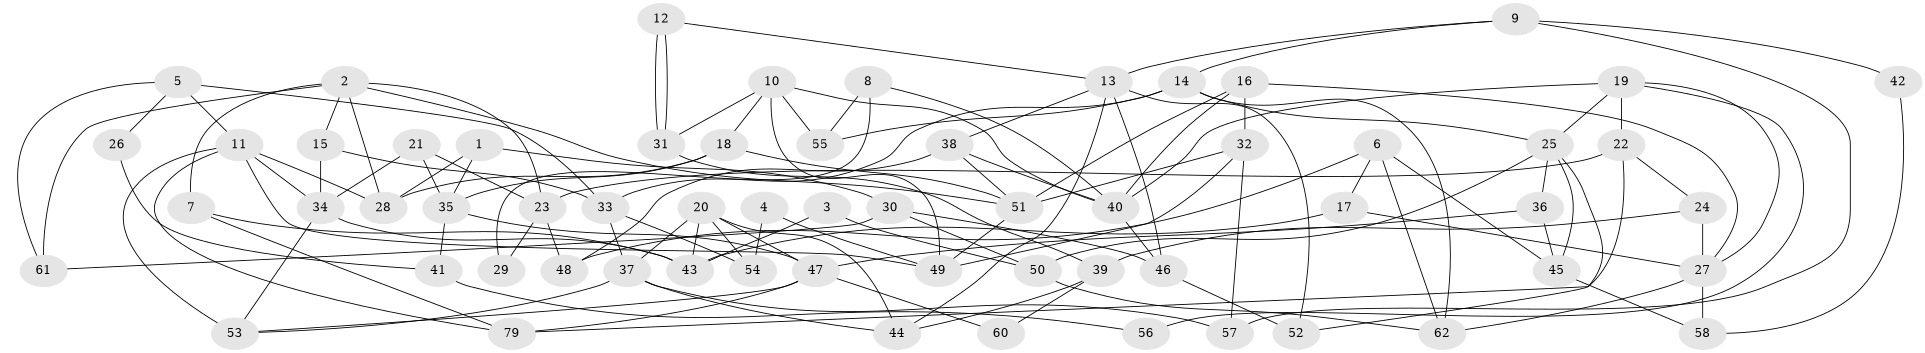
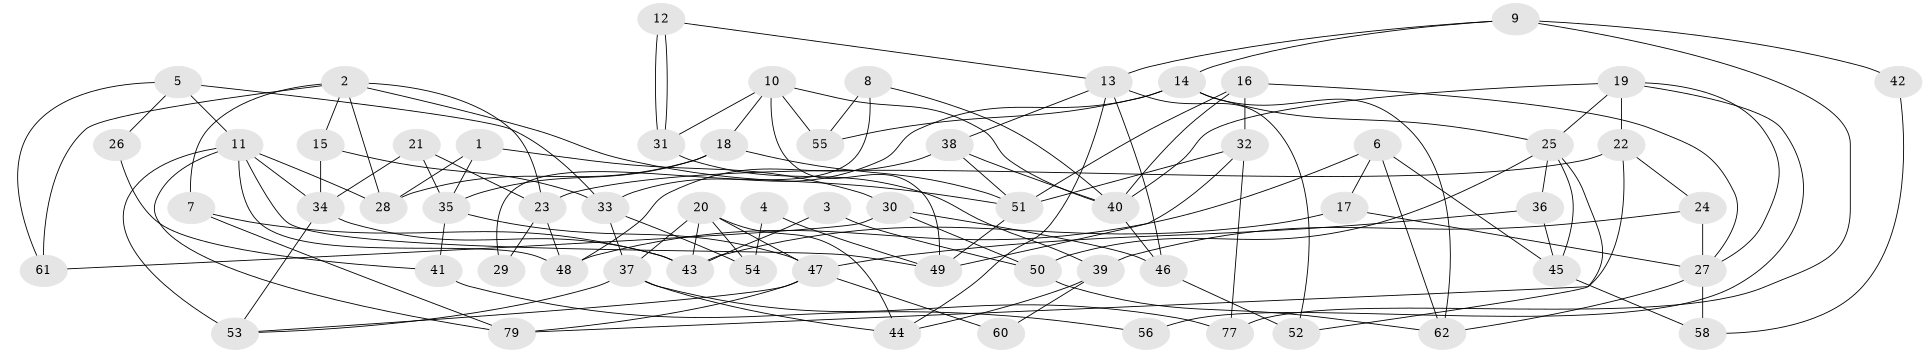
edge "11" -- "48": added
node "57": label "57" -> "77"
